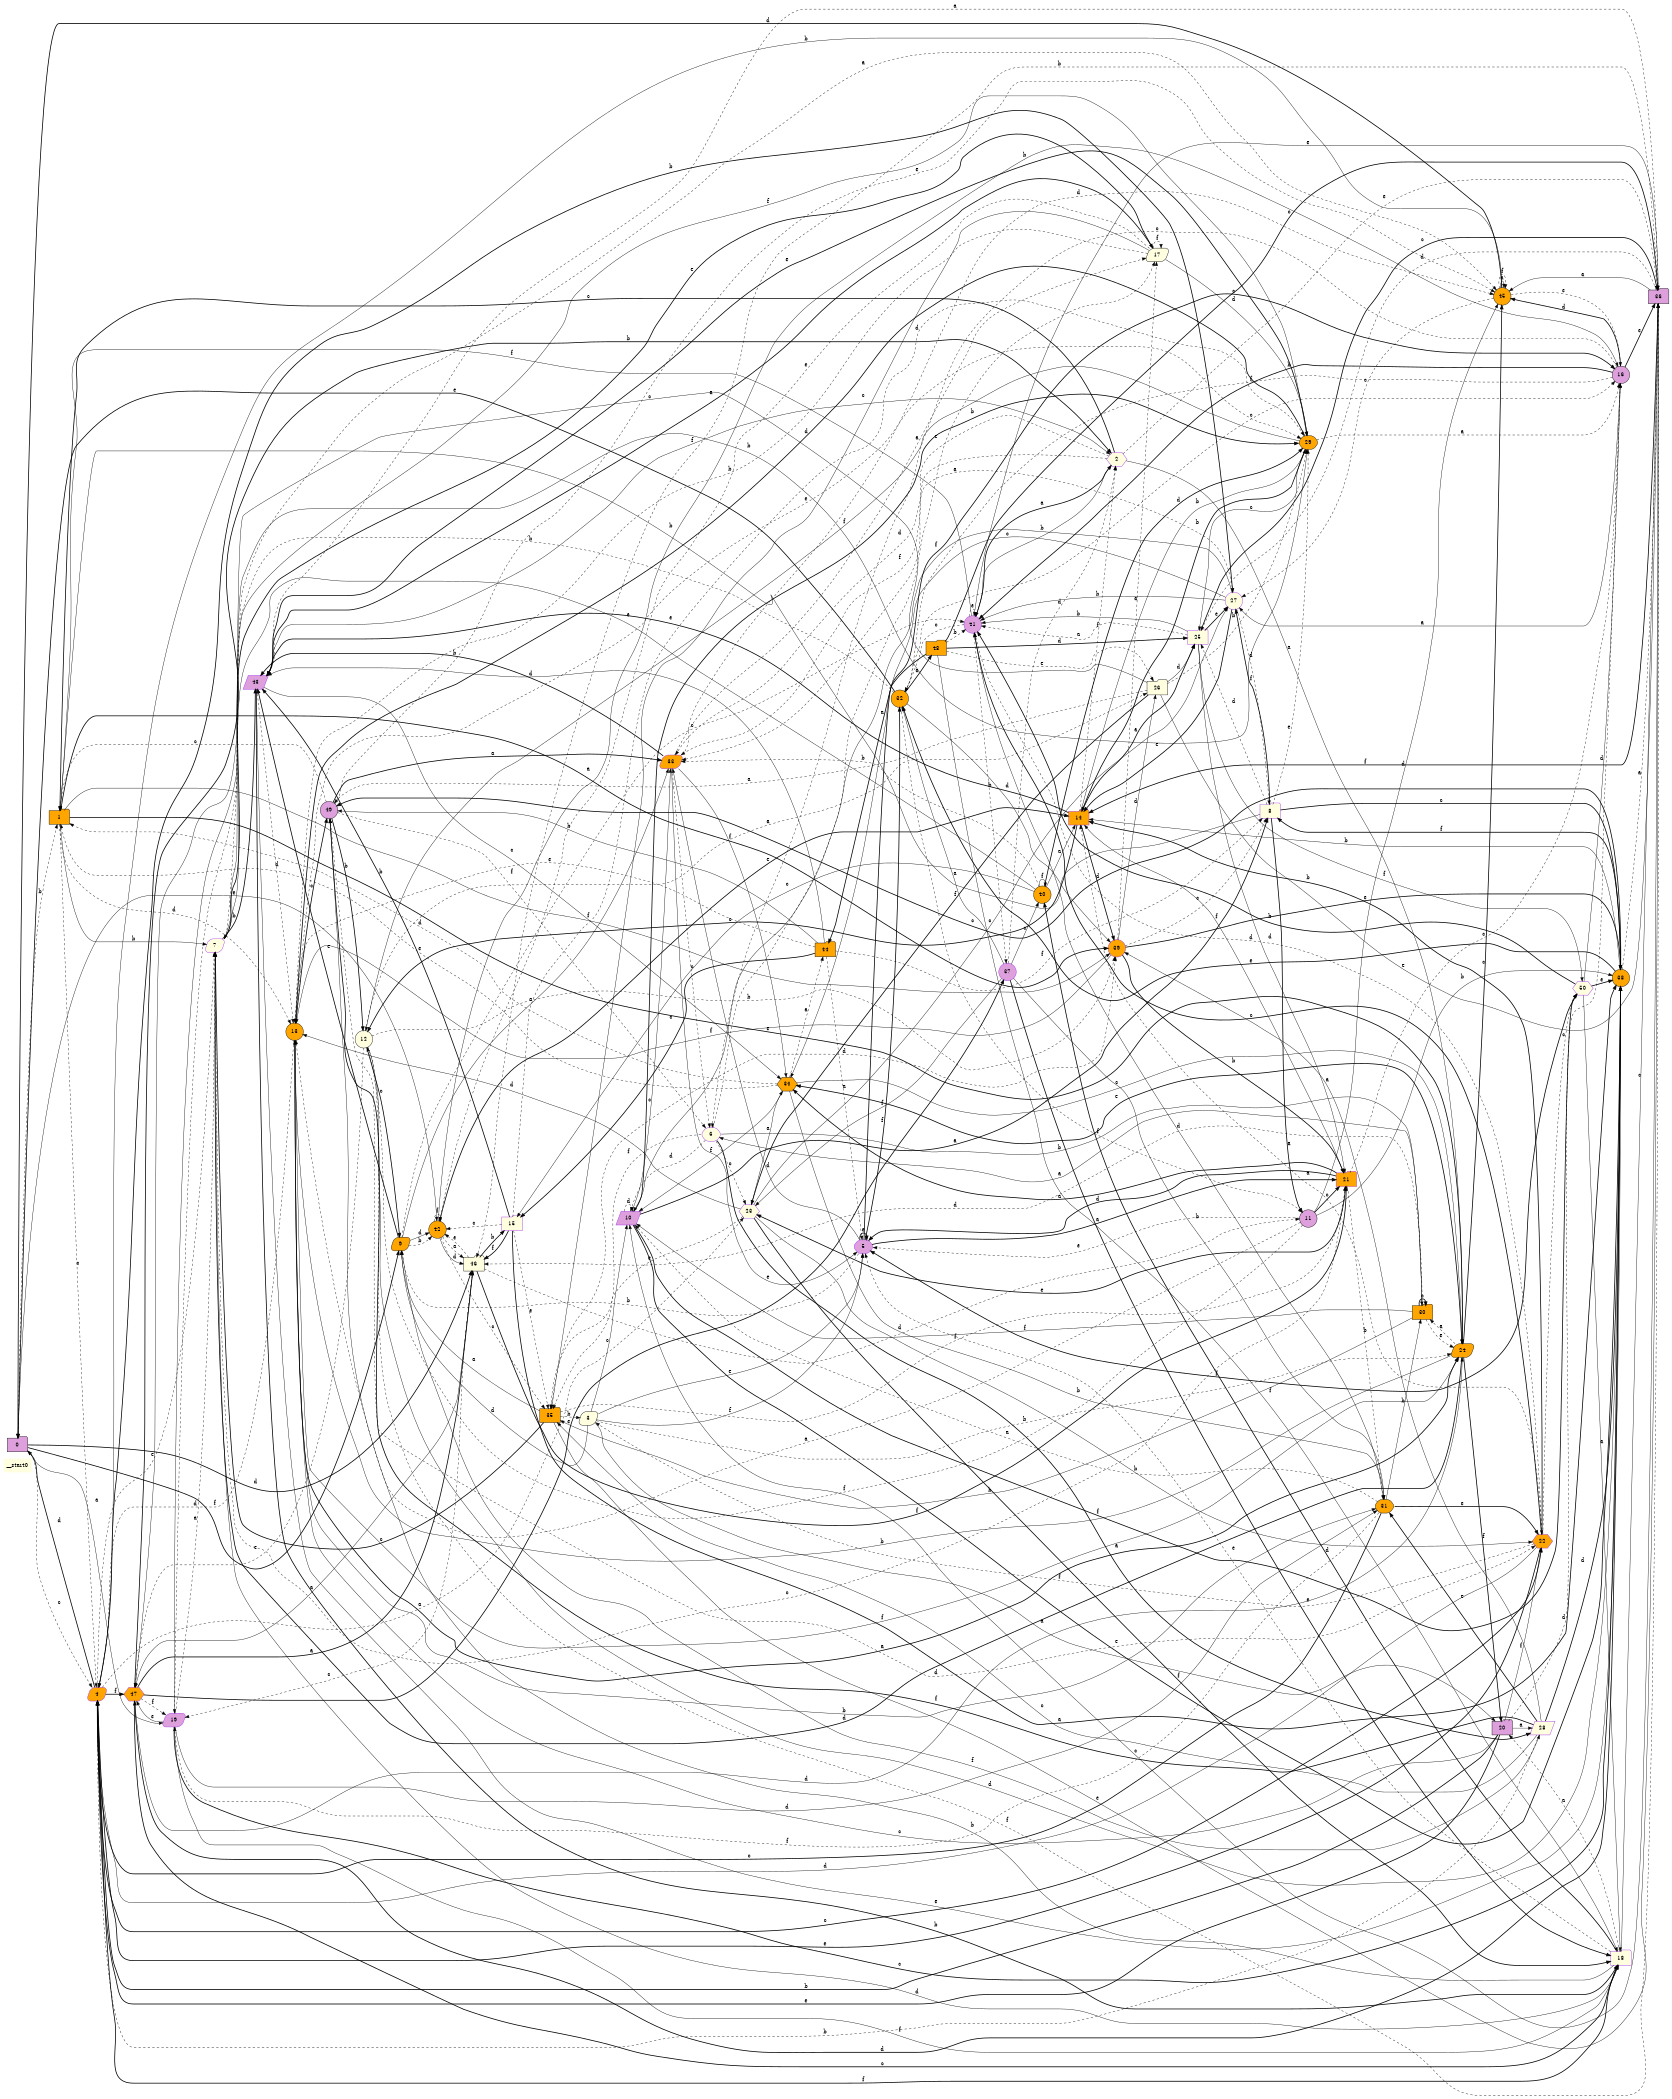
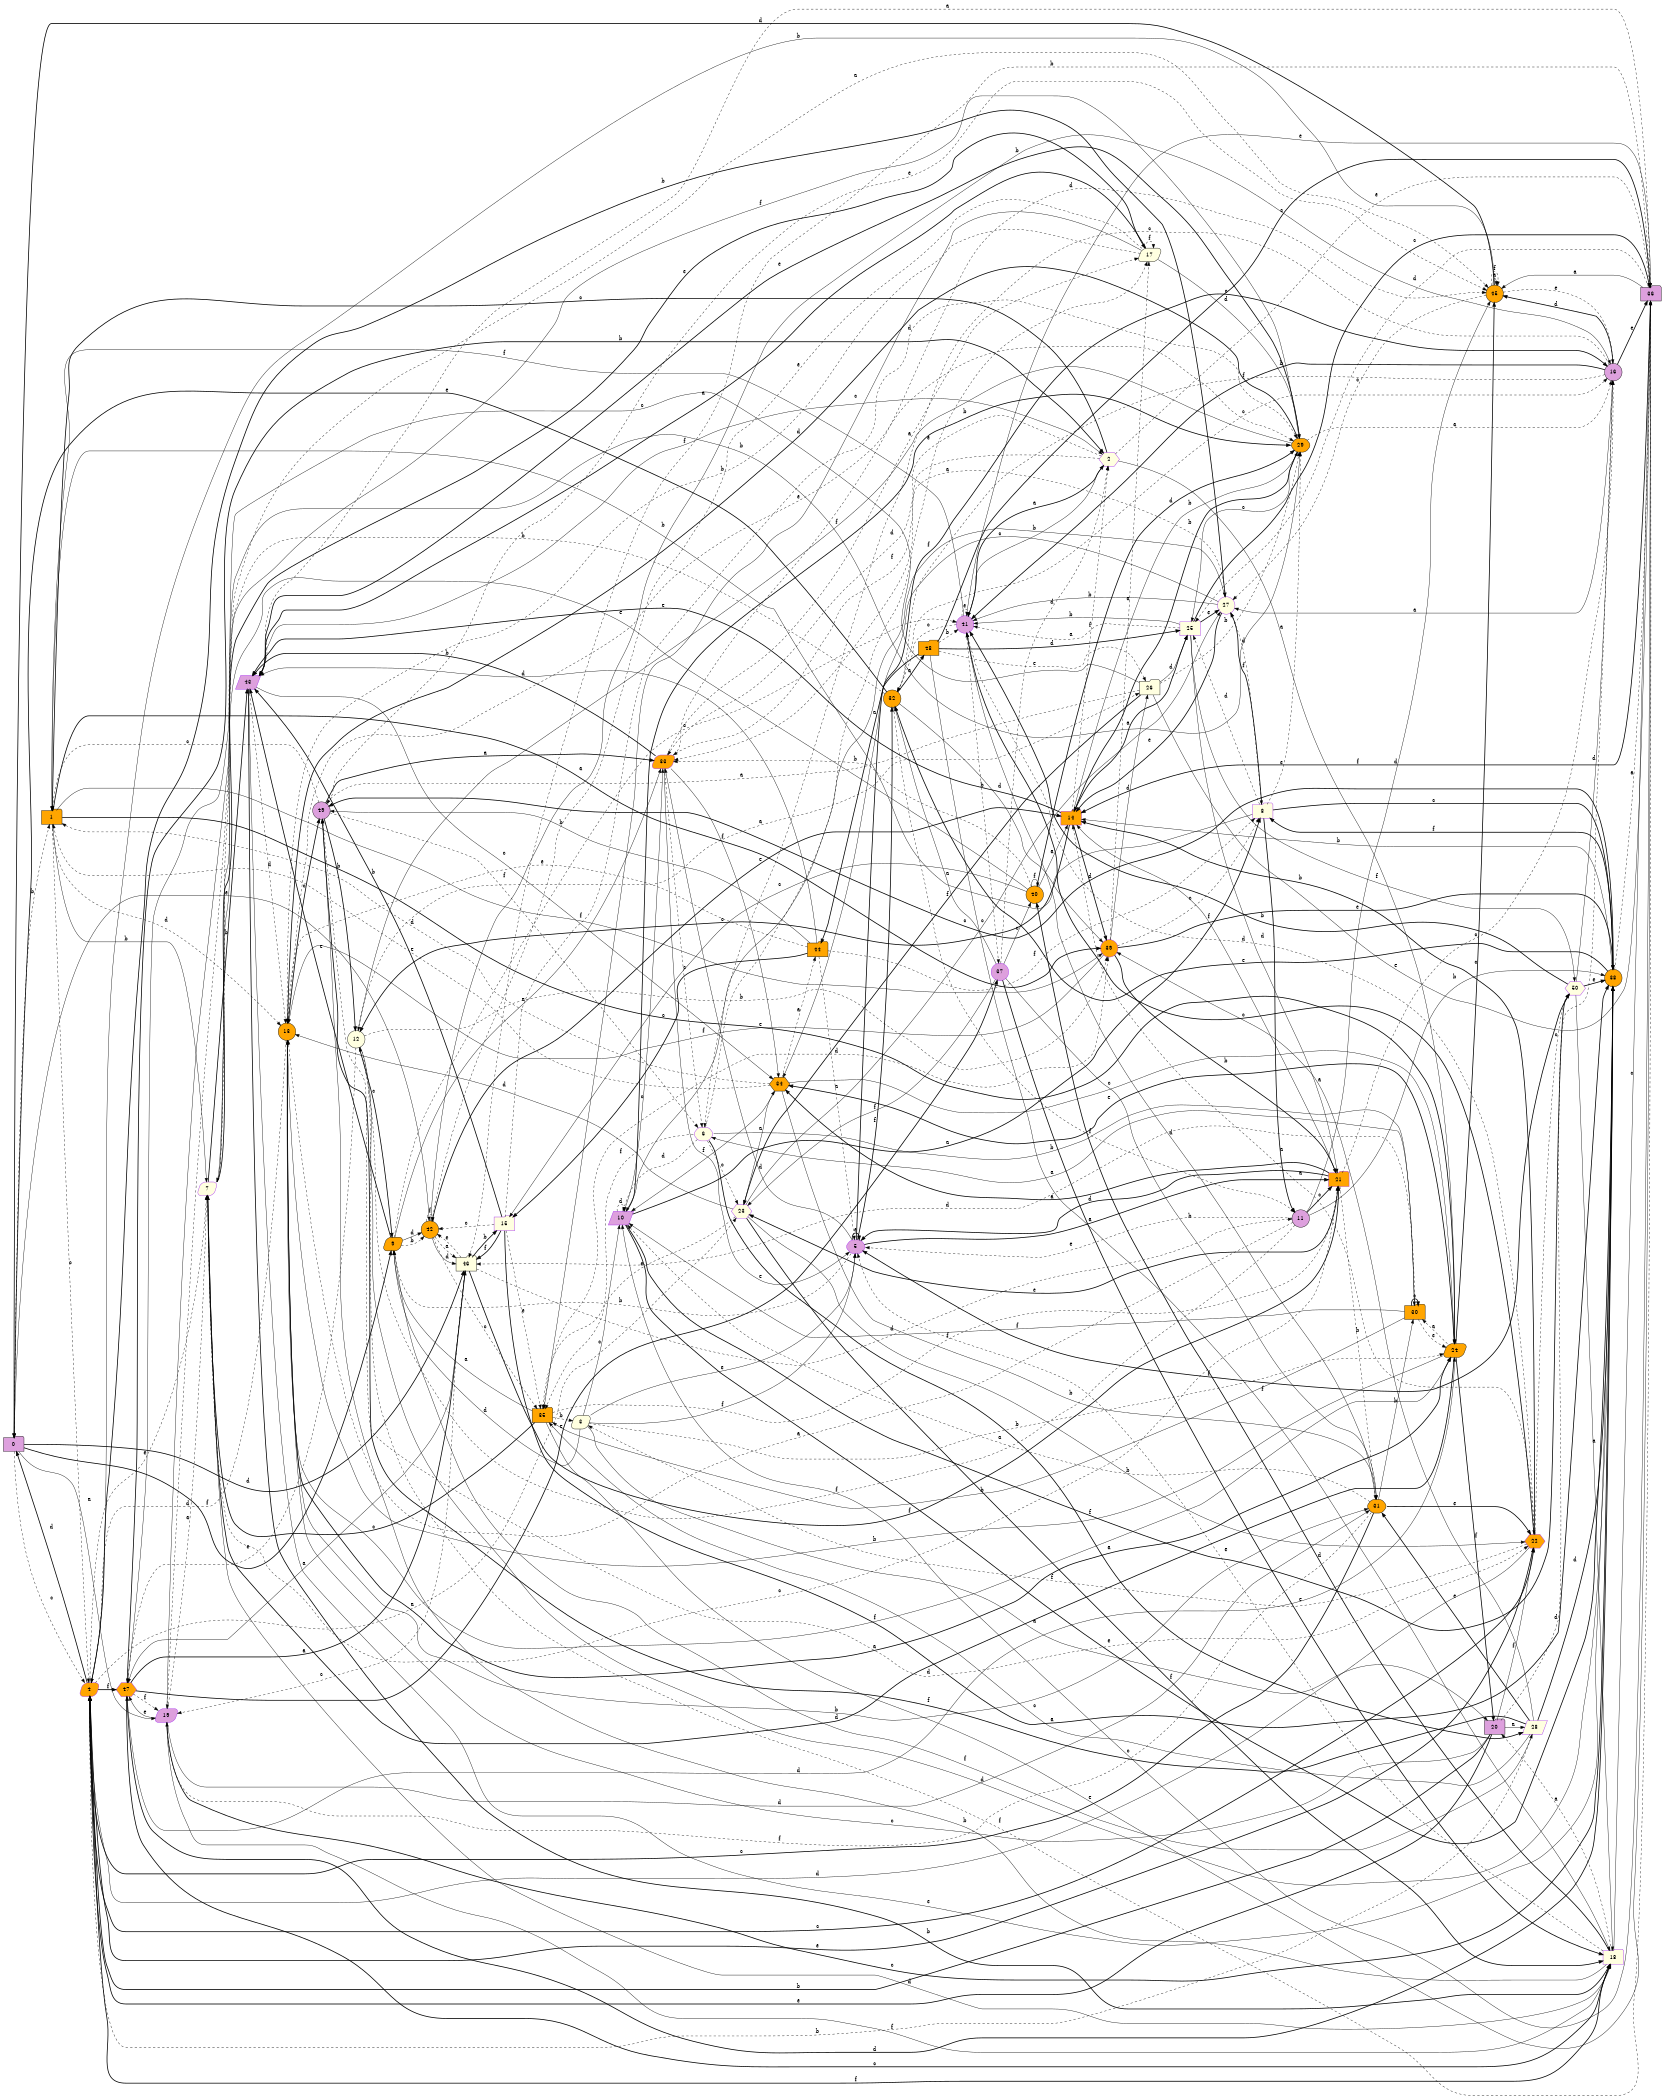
node "__start0": removed
